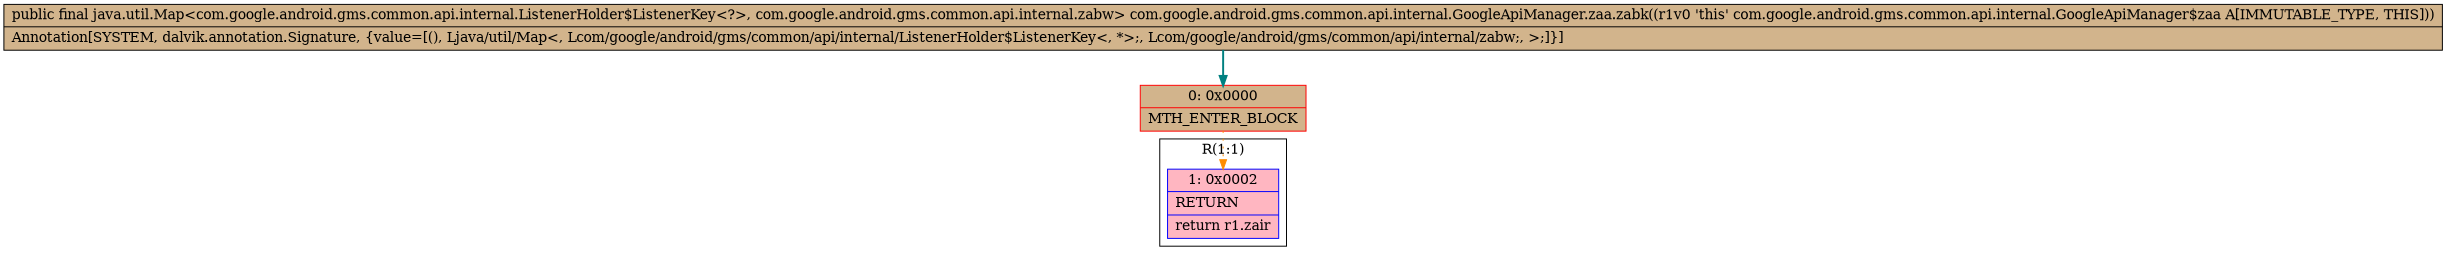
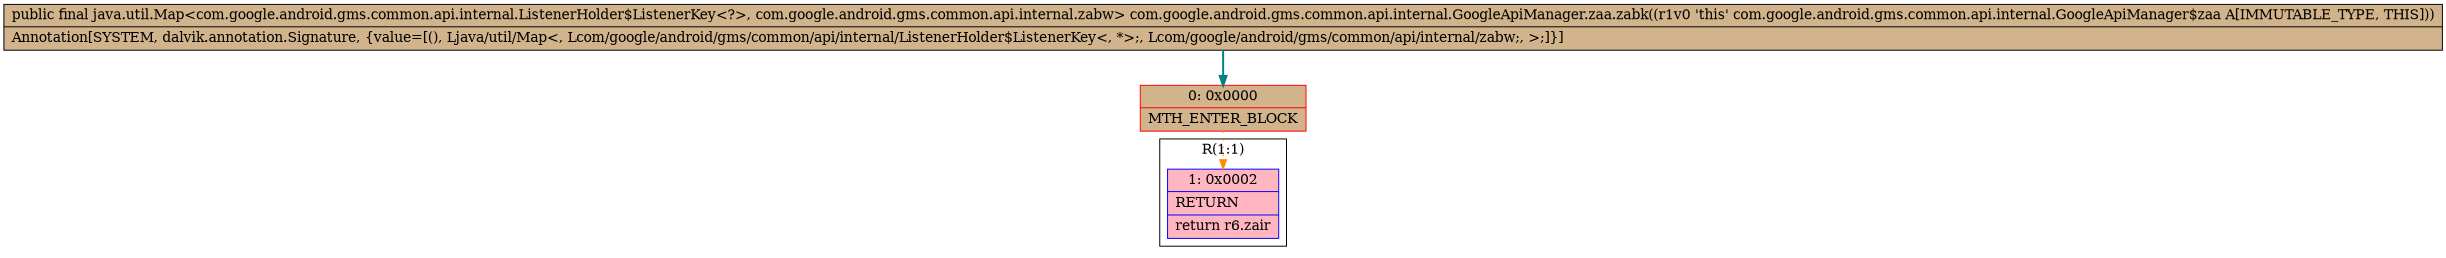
node "1: 0x0002": text "return r1.zair" -> "return r6.zair"
